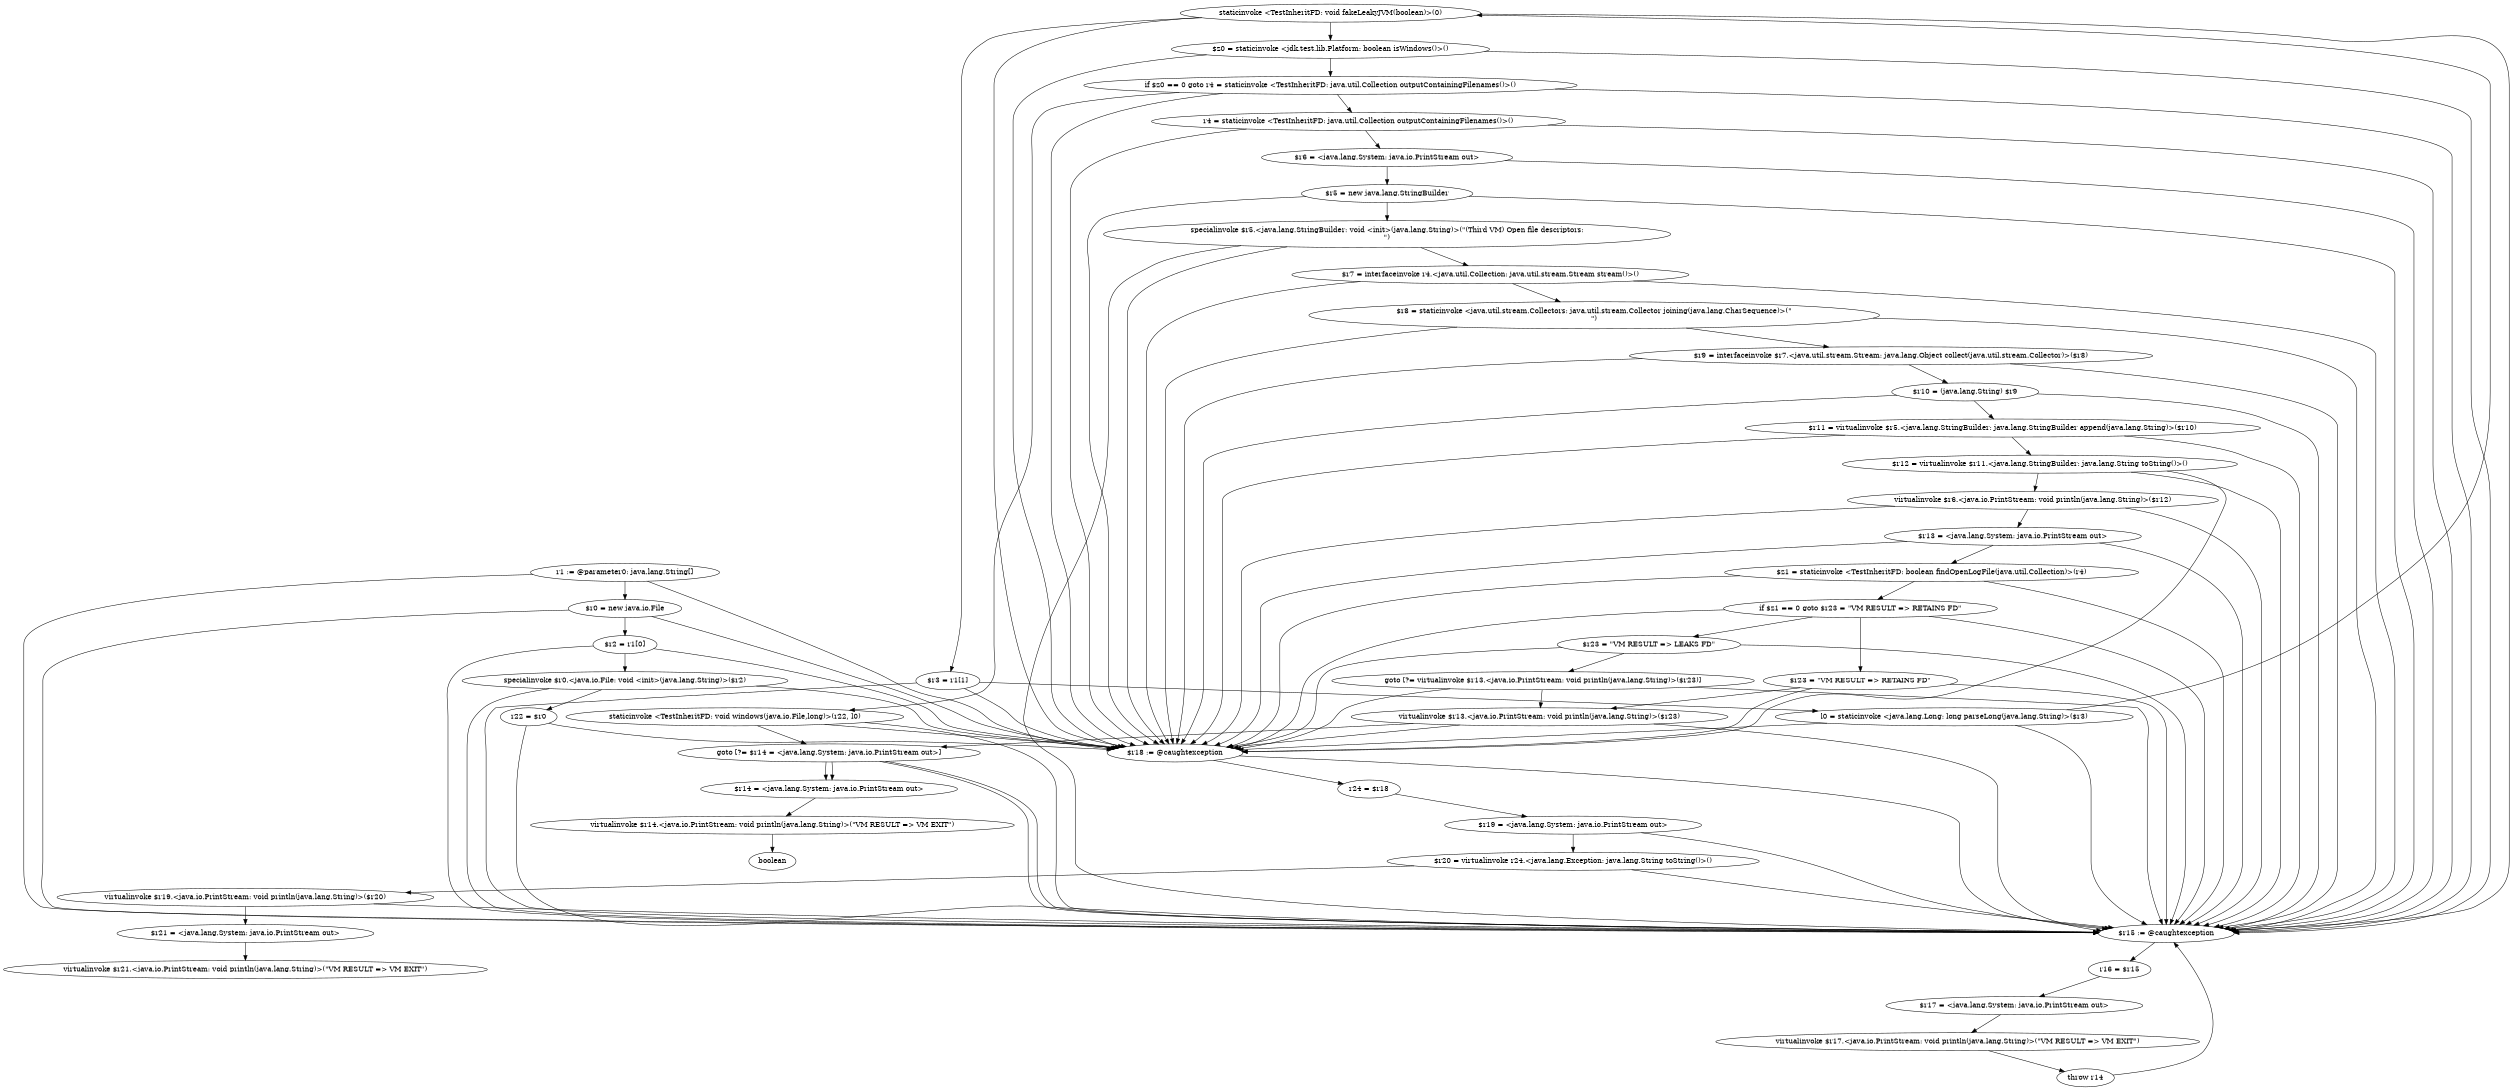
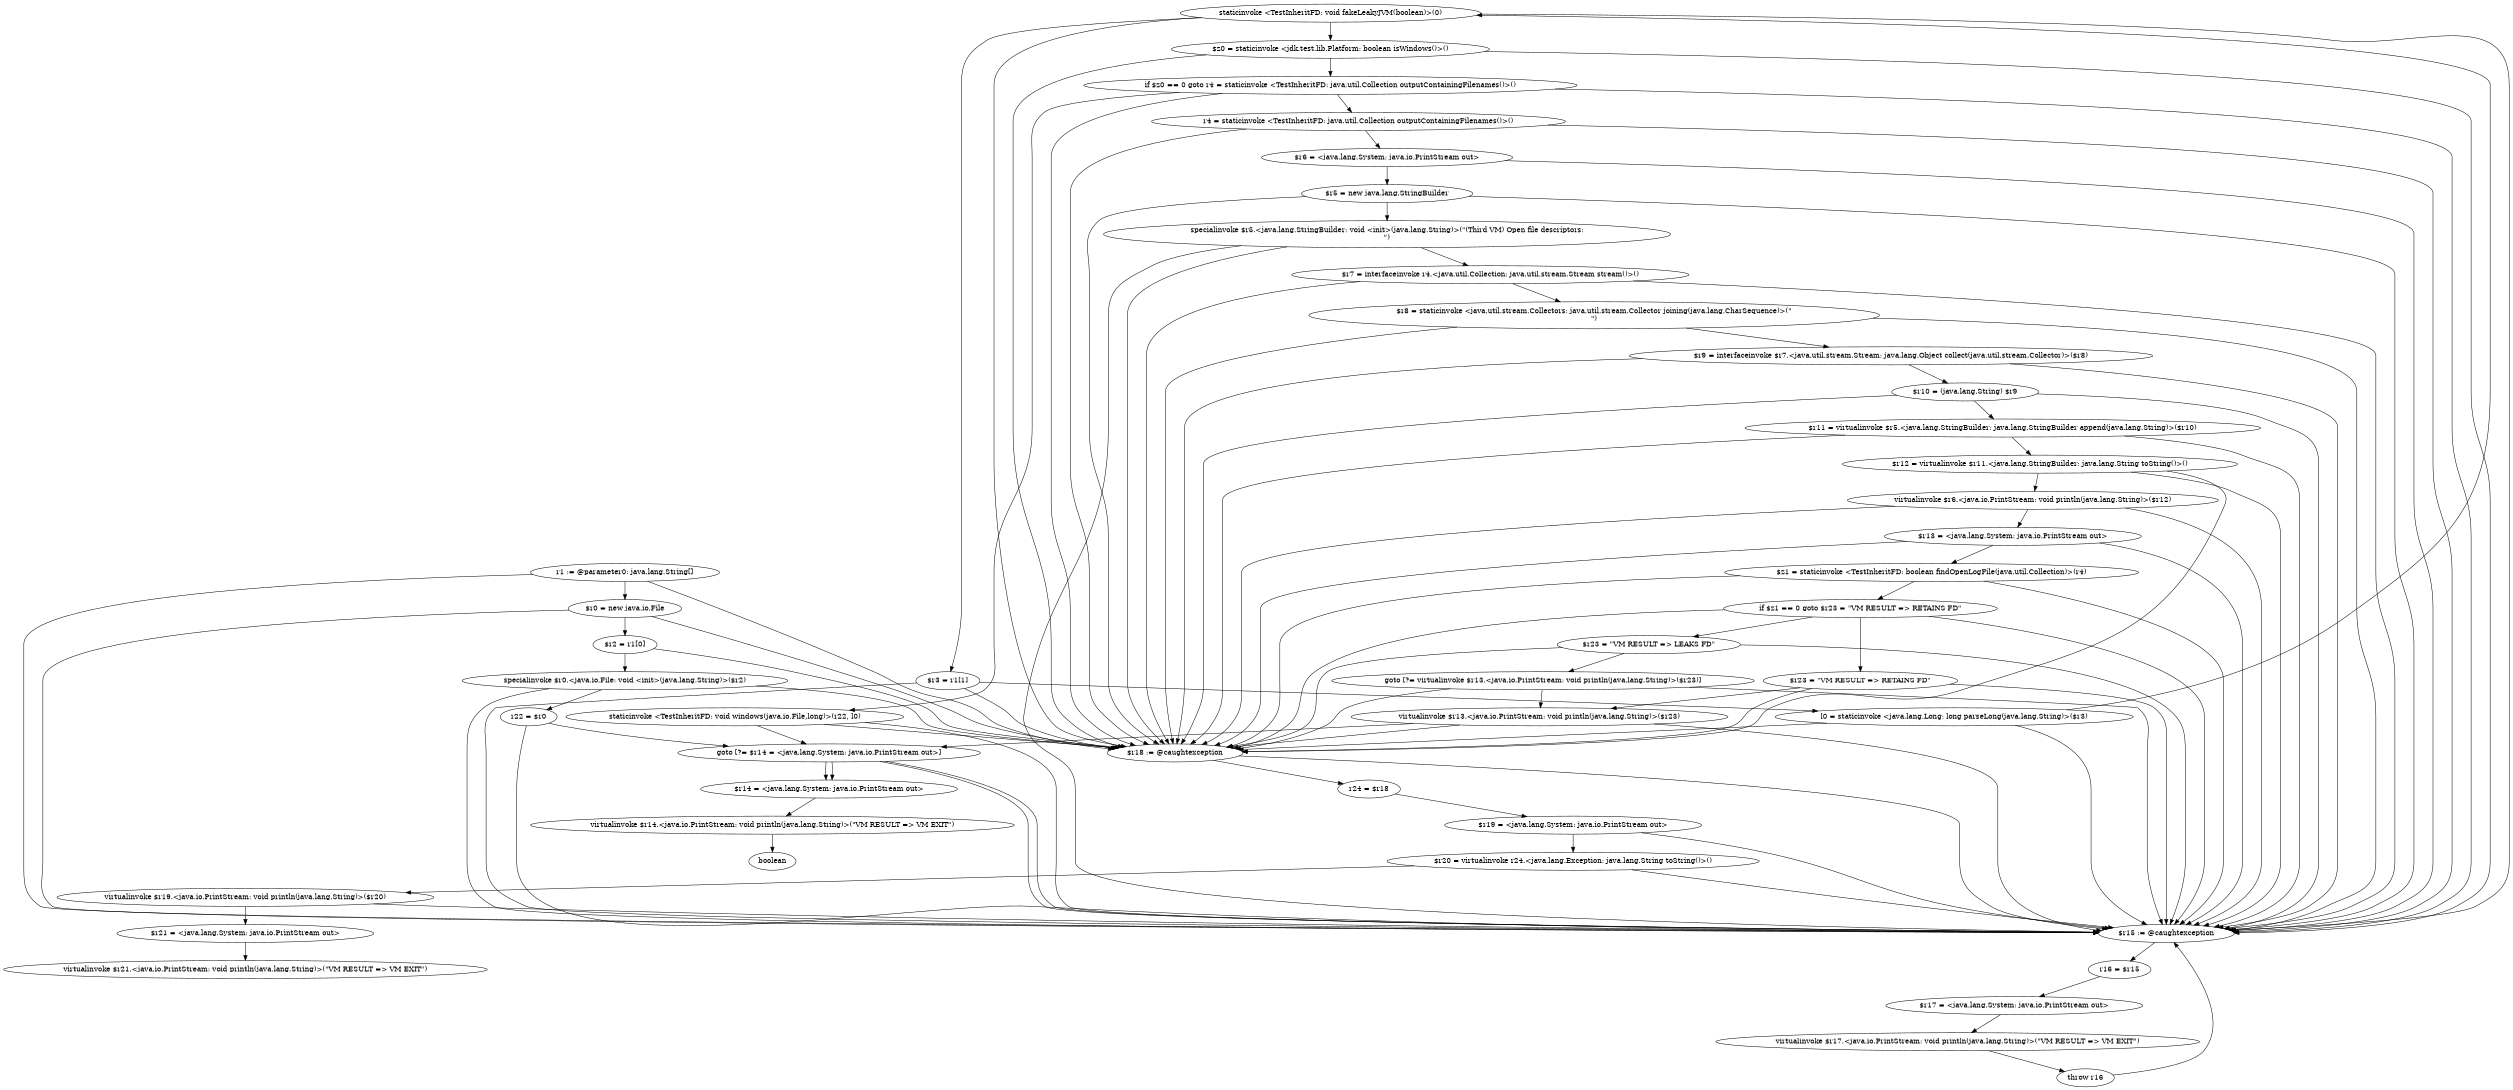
edge "r22 = $r0" -> "$r18 := @caughtexception": now "r22 = $r0" -> "goto [?= $r14 = <java.lang.System: java.io.PrintStream out>]"
edge "$r2 = r1[0]" -> "$r15 := @caughtexception": removed
node "throw r14": label "throw r14" -> "throw r16"
